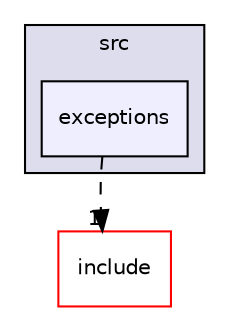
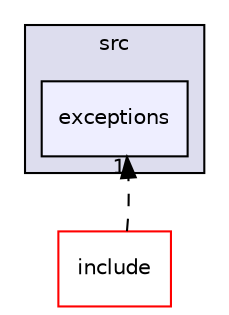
edge "exceptions" -> "include": reversed
